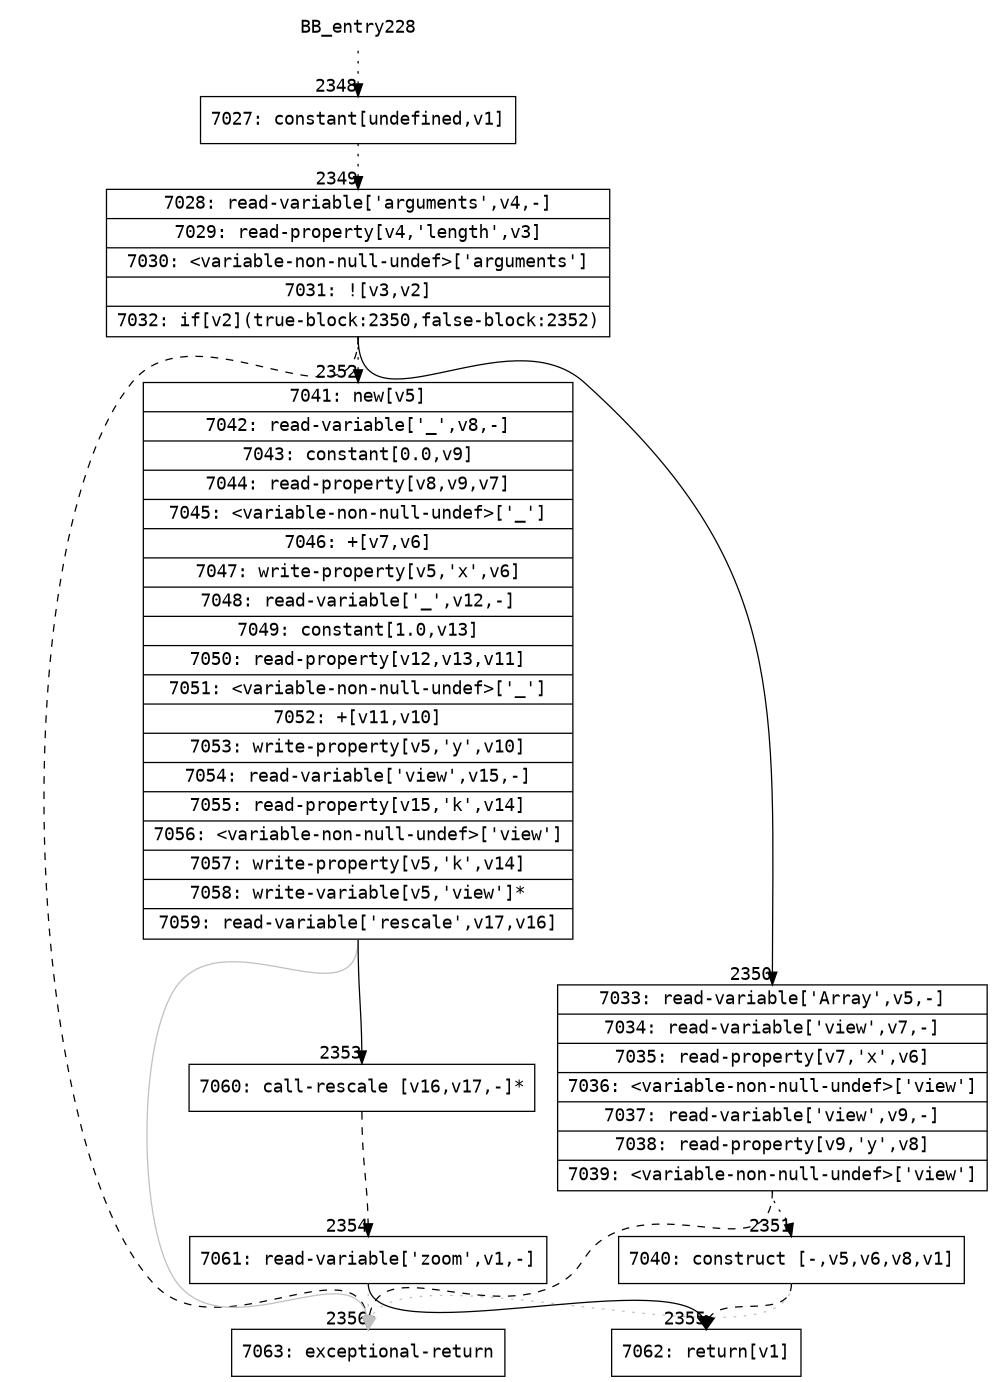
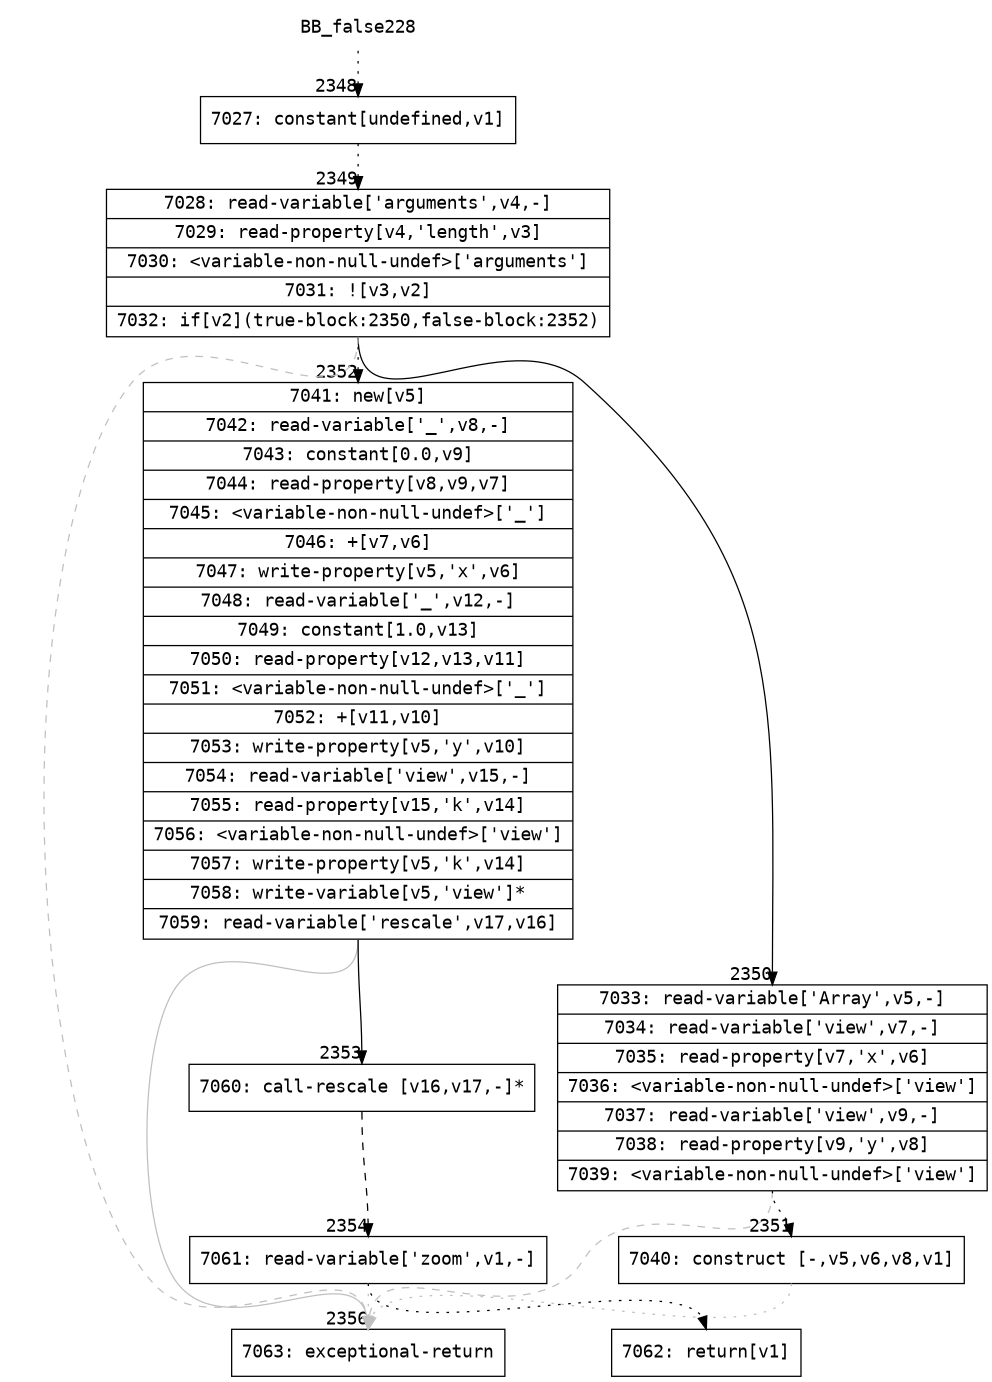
node "BB_entry228": label "BB_entry228" -> "BB_false228"
edge "7028: read-variable['arguments',v4,-]" -> "7063: exceptional-return": color black -> gray
edge "7033: read-variable['Array',v5,-]" -> "7063: exceptional-return": color black -> gray
edge "7040: construct [-,v5,v6,v8,v1]" -> "7062: return[v1]": removed
edge "7061: read-variable['zoom',v1,-]" -> "7062: return[v1]": style solid -> dotted
